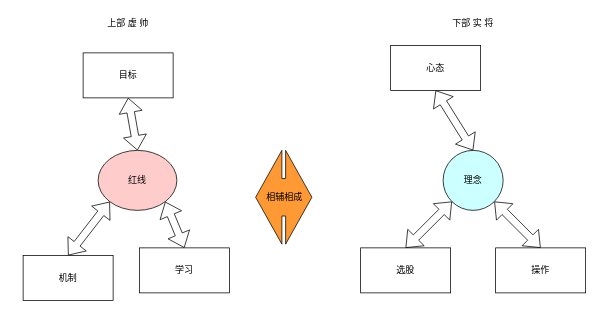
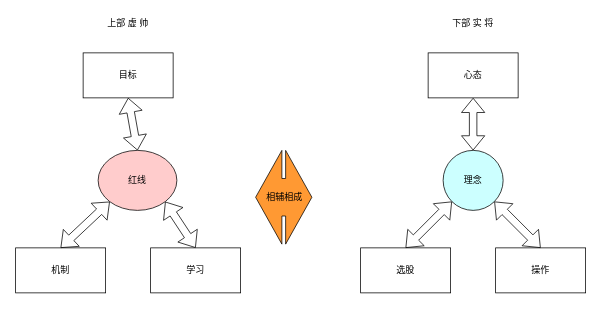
node "心态": moved (435, 68) -> (473, 75)
node "学习": moved (184, 270) -> (195, 270)
node "机制": moved (68, 278) -> (60, 270)
